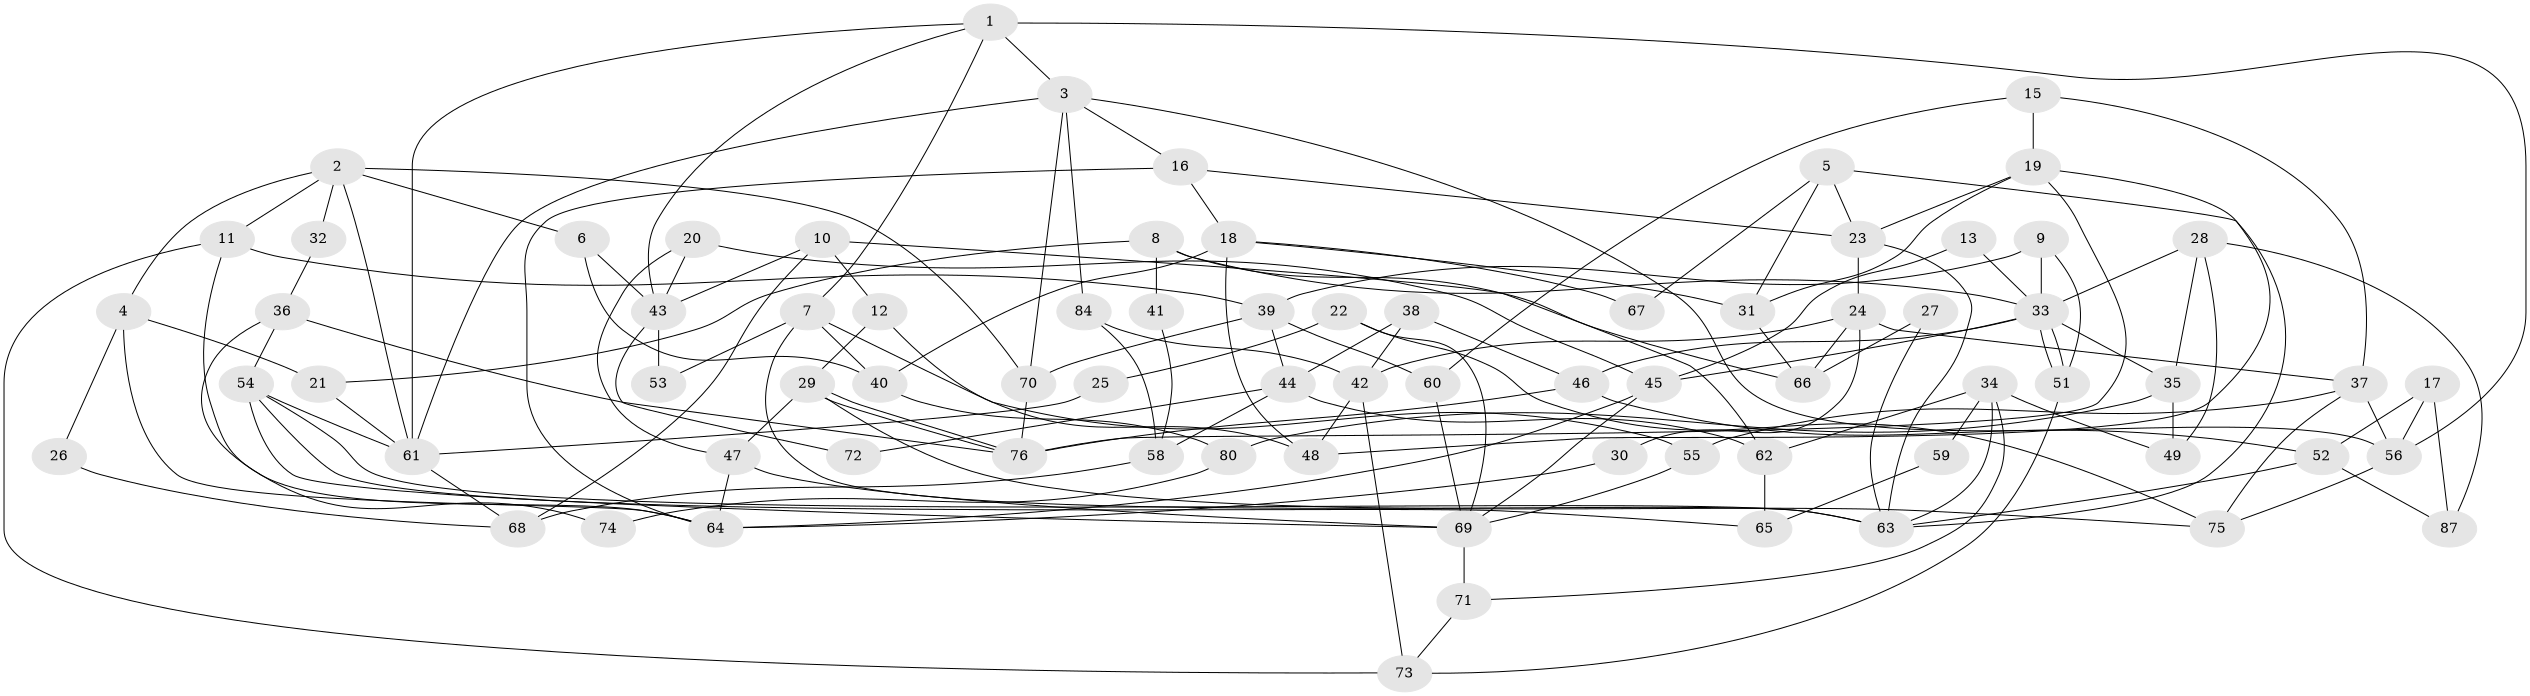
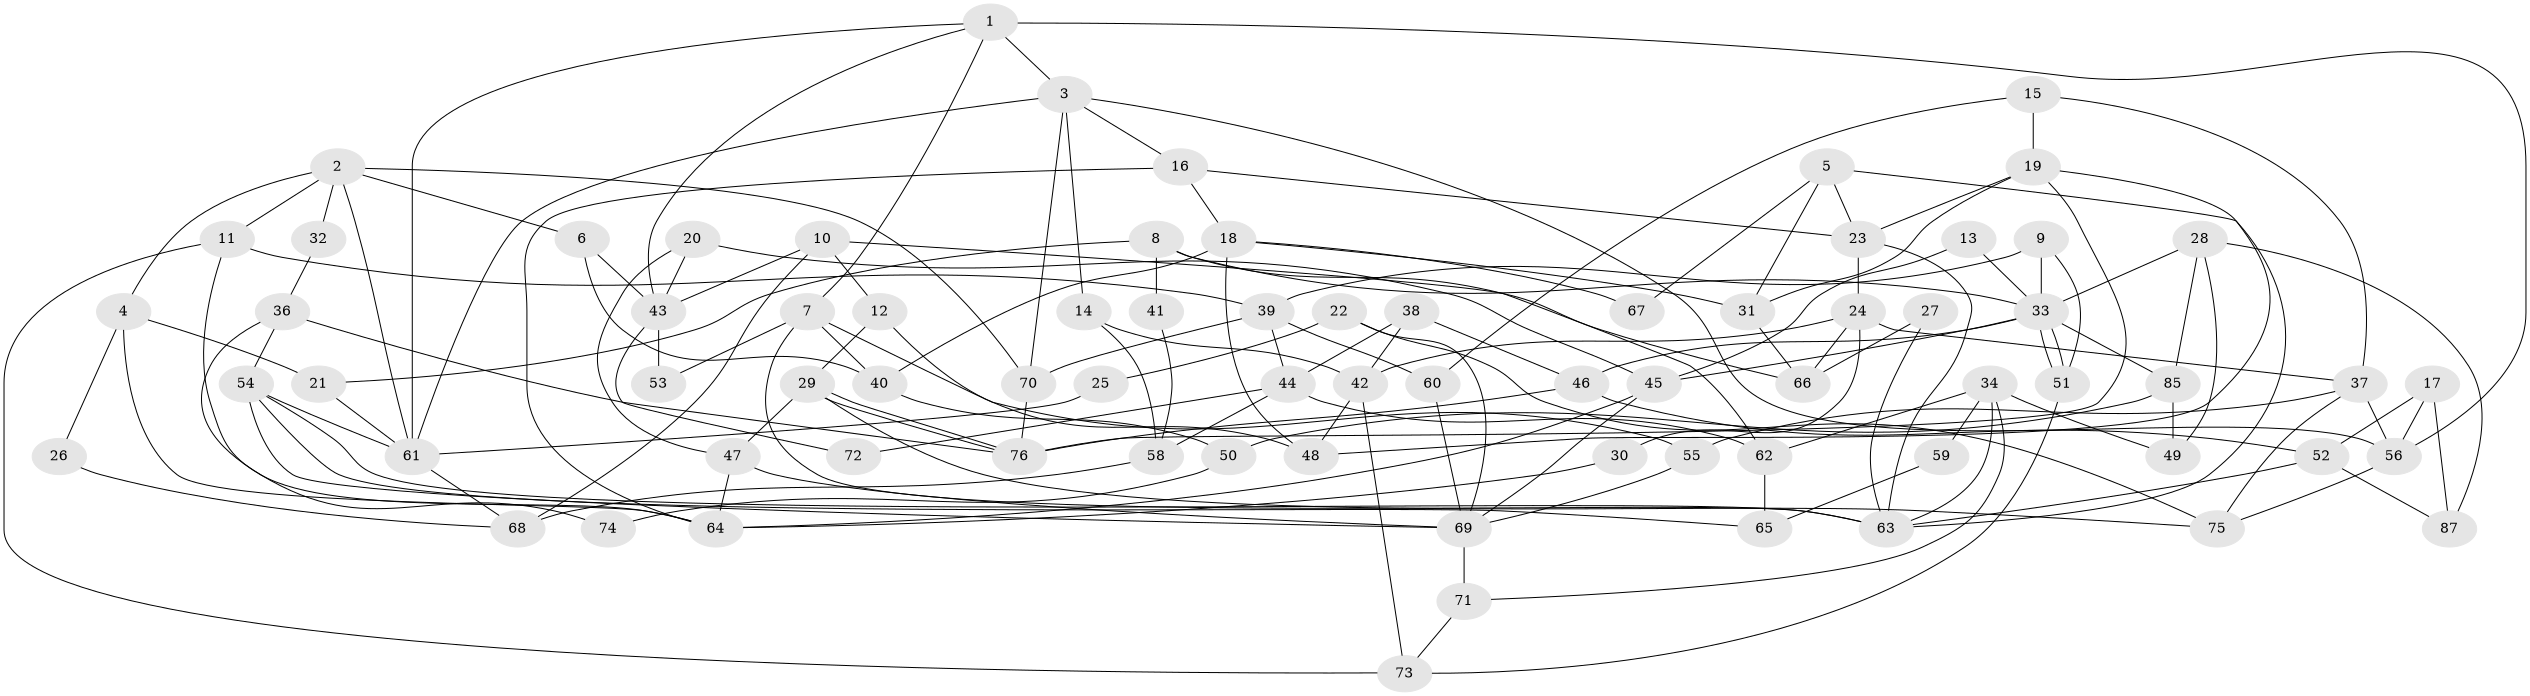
node "84": label "84" -> "14"
node "35": label "35" -> "85"
node "80": label "80" -> "50"
